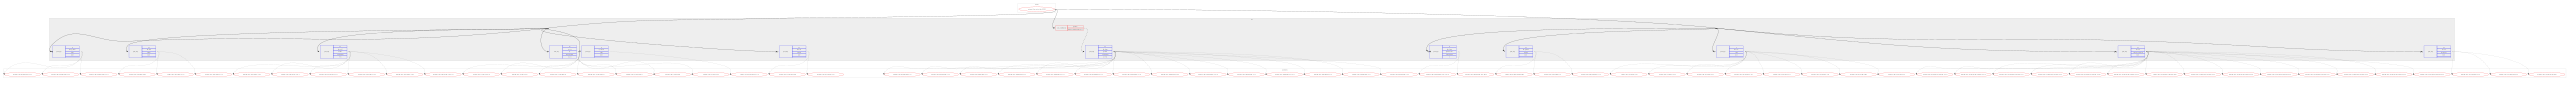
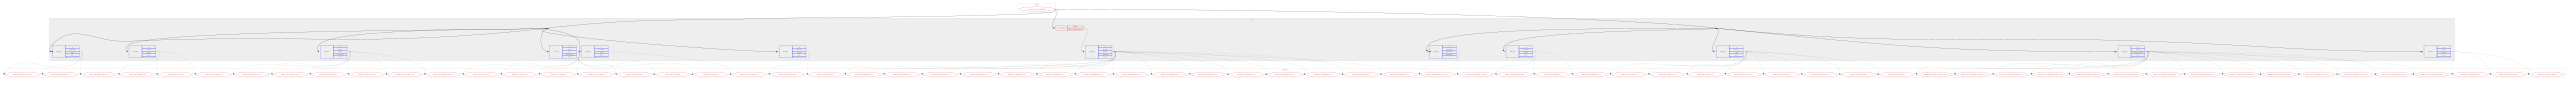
node "portage://dev-lang/python-3.6.8": added
